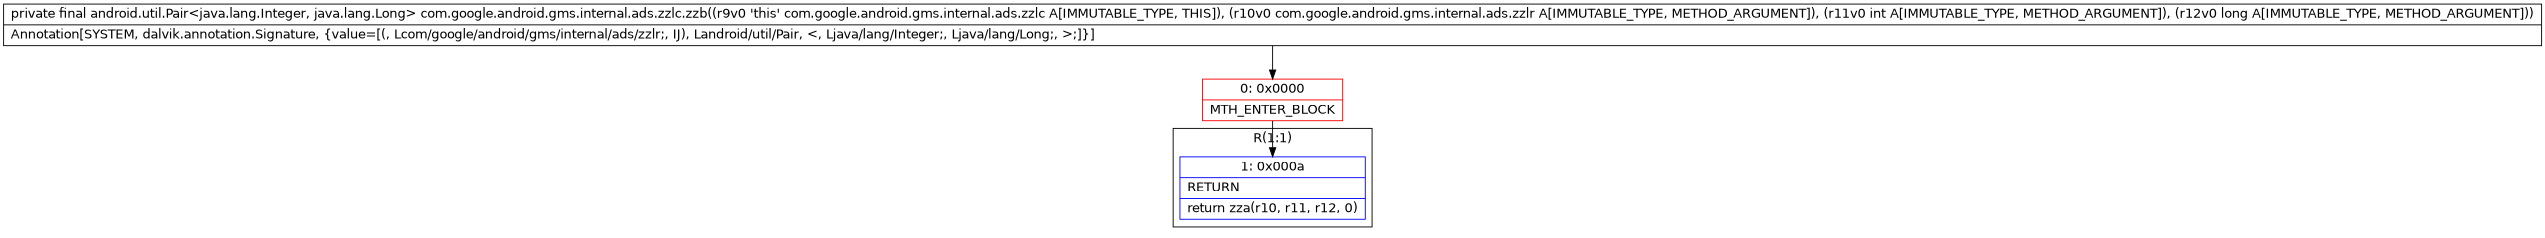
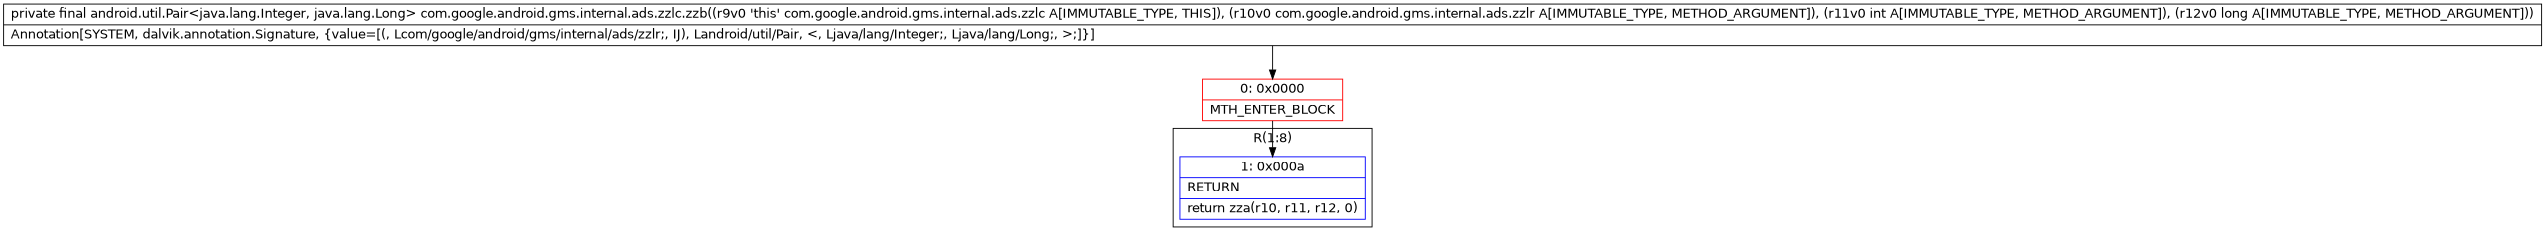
cluster "R(1:1)": label "R(1:1)" -> "R(1:8)"
